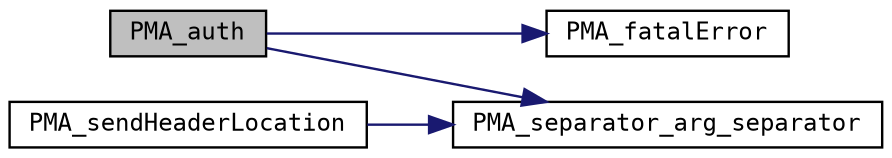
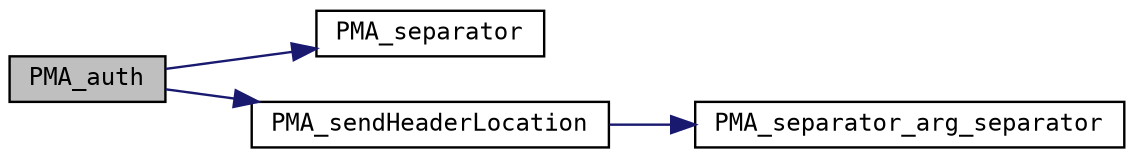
node "PMA_fatalError": label "PMA_fatalError" -> "PMA_separator"
edge "PMA_auth" -> "PMA_separator_arg_separator": now "PMA_auth" -> "PMA_sendHeaderLocation"
